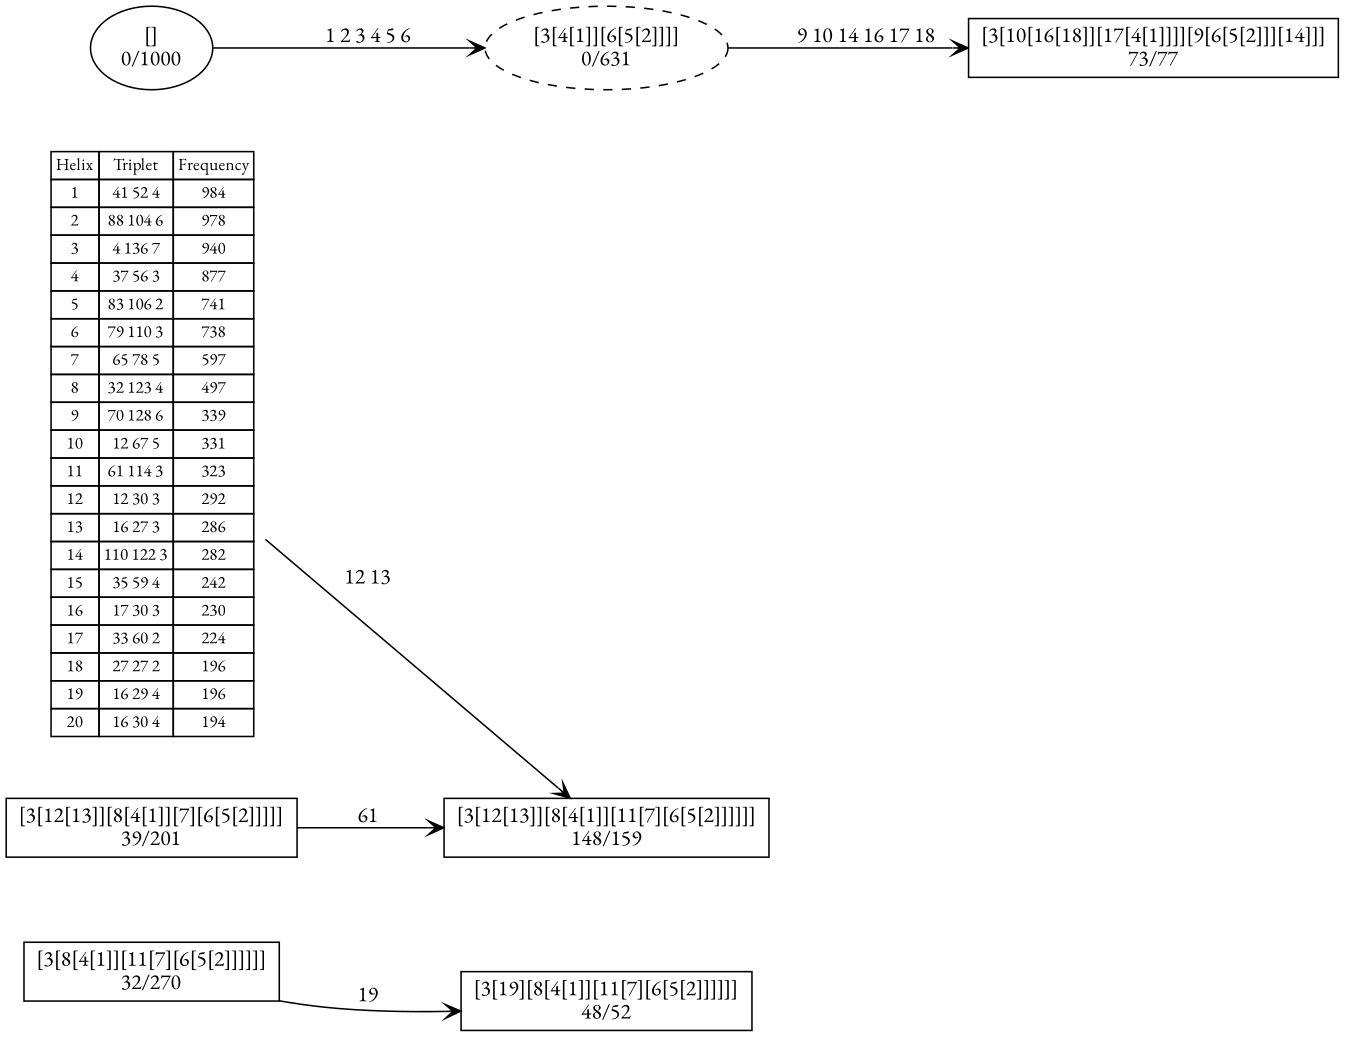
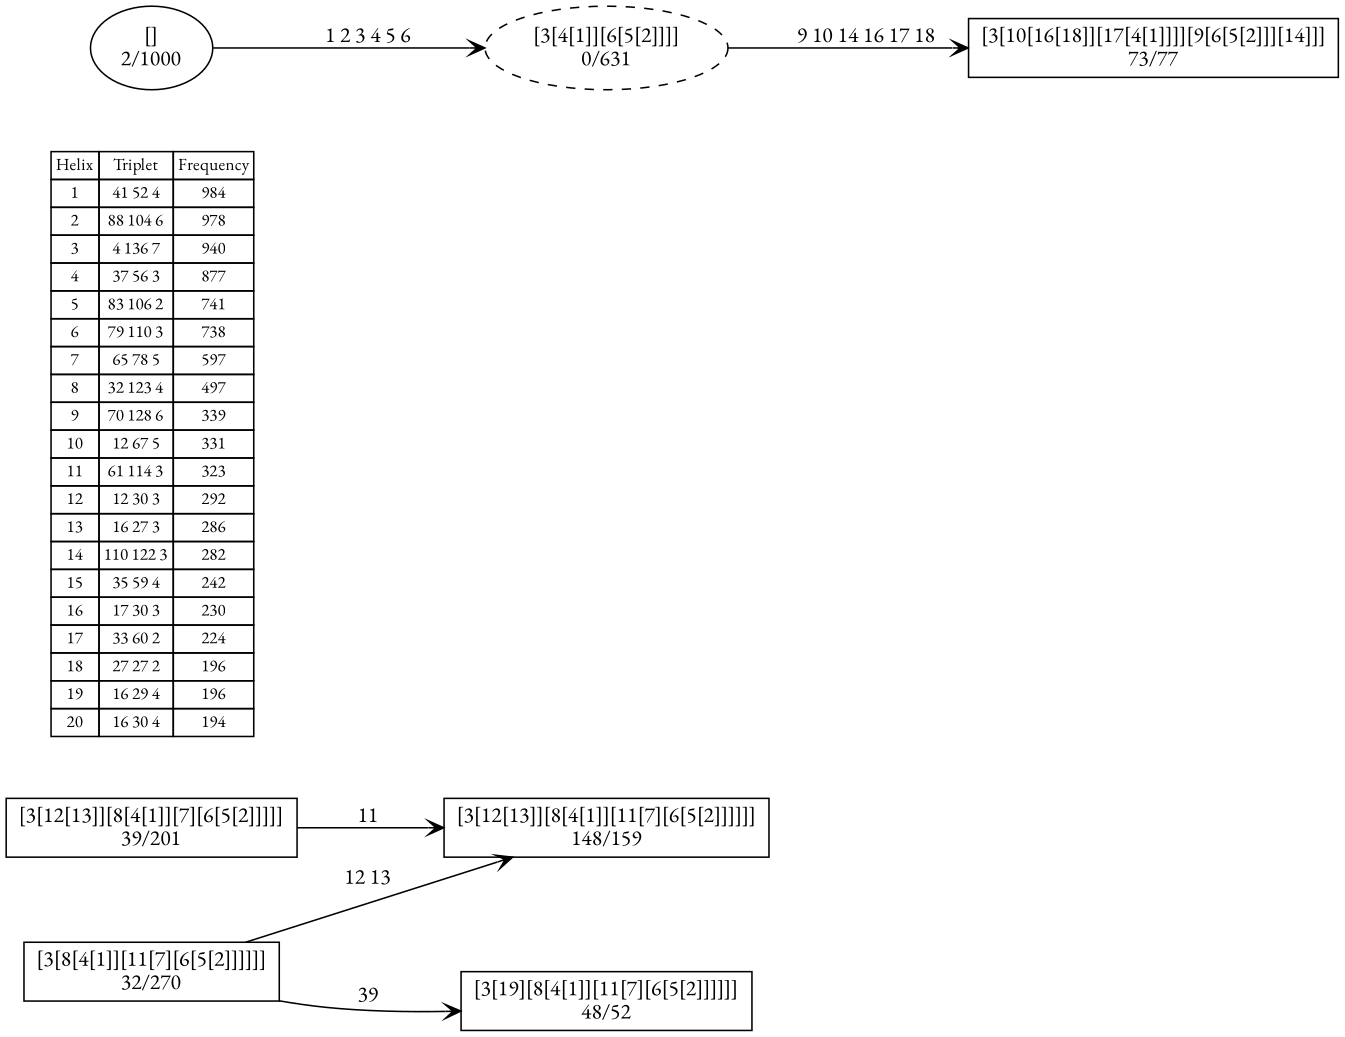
node "[] 0/1000": label "[] 0/1000" -> "[] 2/1000"
edge "Helix" -> "[3[12[13]][8[4[1]][11[7][6[5[2]]]]]] 148/159": now "[3[8[4[1]][11[7][6[5[2]]]]]] 32/270" -> "[3[12[13]][8[4[1]][11[7][6[5[2]]]]]] 148/159"
edge "[3[12[13]][8[4[1]][7][6[5[2]]]]] 39/201" -> "[3[12[13]][8[4[1]][11[7][6[5[2]]]]]] 148/159": label "61 " -> "11 "
edge "[3[8[4[1]][11[7][6[5[2]]]]]] 32/270" -> "[3[19][8[4[1]][11[7][6[5[2]]]]]] 48/52": label "19 " -> "39 "
